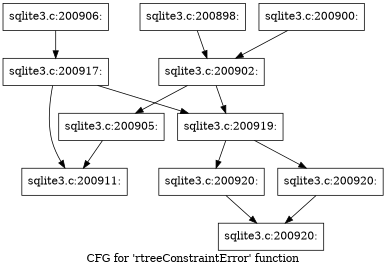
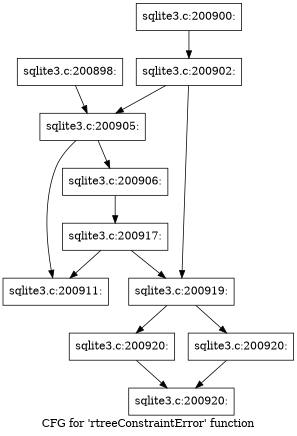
edge "sqlite3.c:200898:" -> "sqlite3.c:200902:": now "sqlite3.c:200898:" -> "sqlite3.c:200905:"
edge "sqlite3.c:200905:" -> "sqlite3.c:200906:": added
